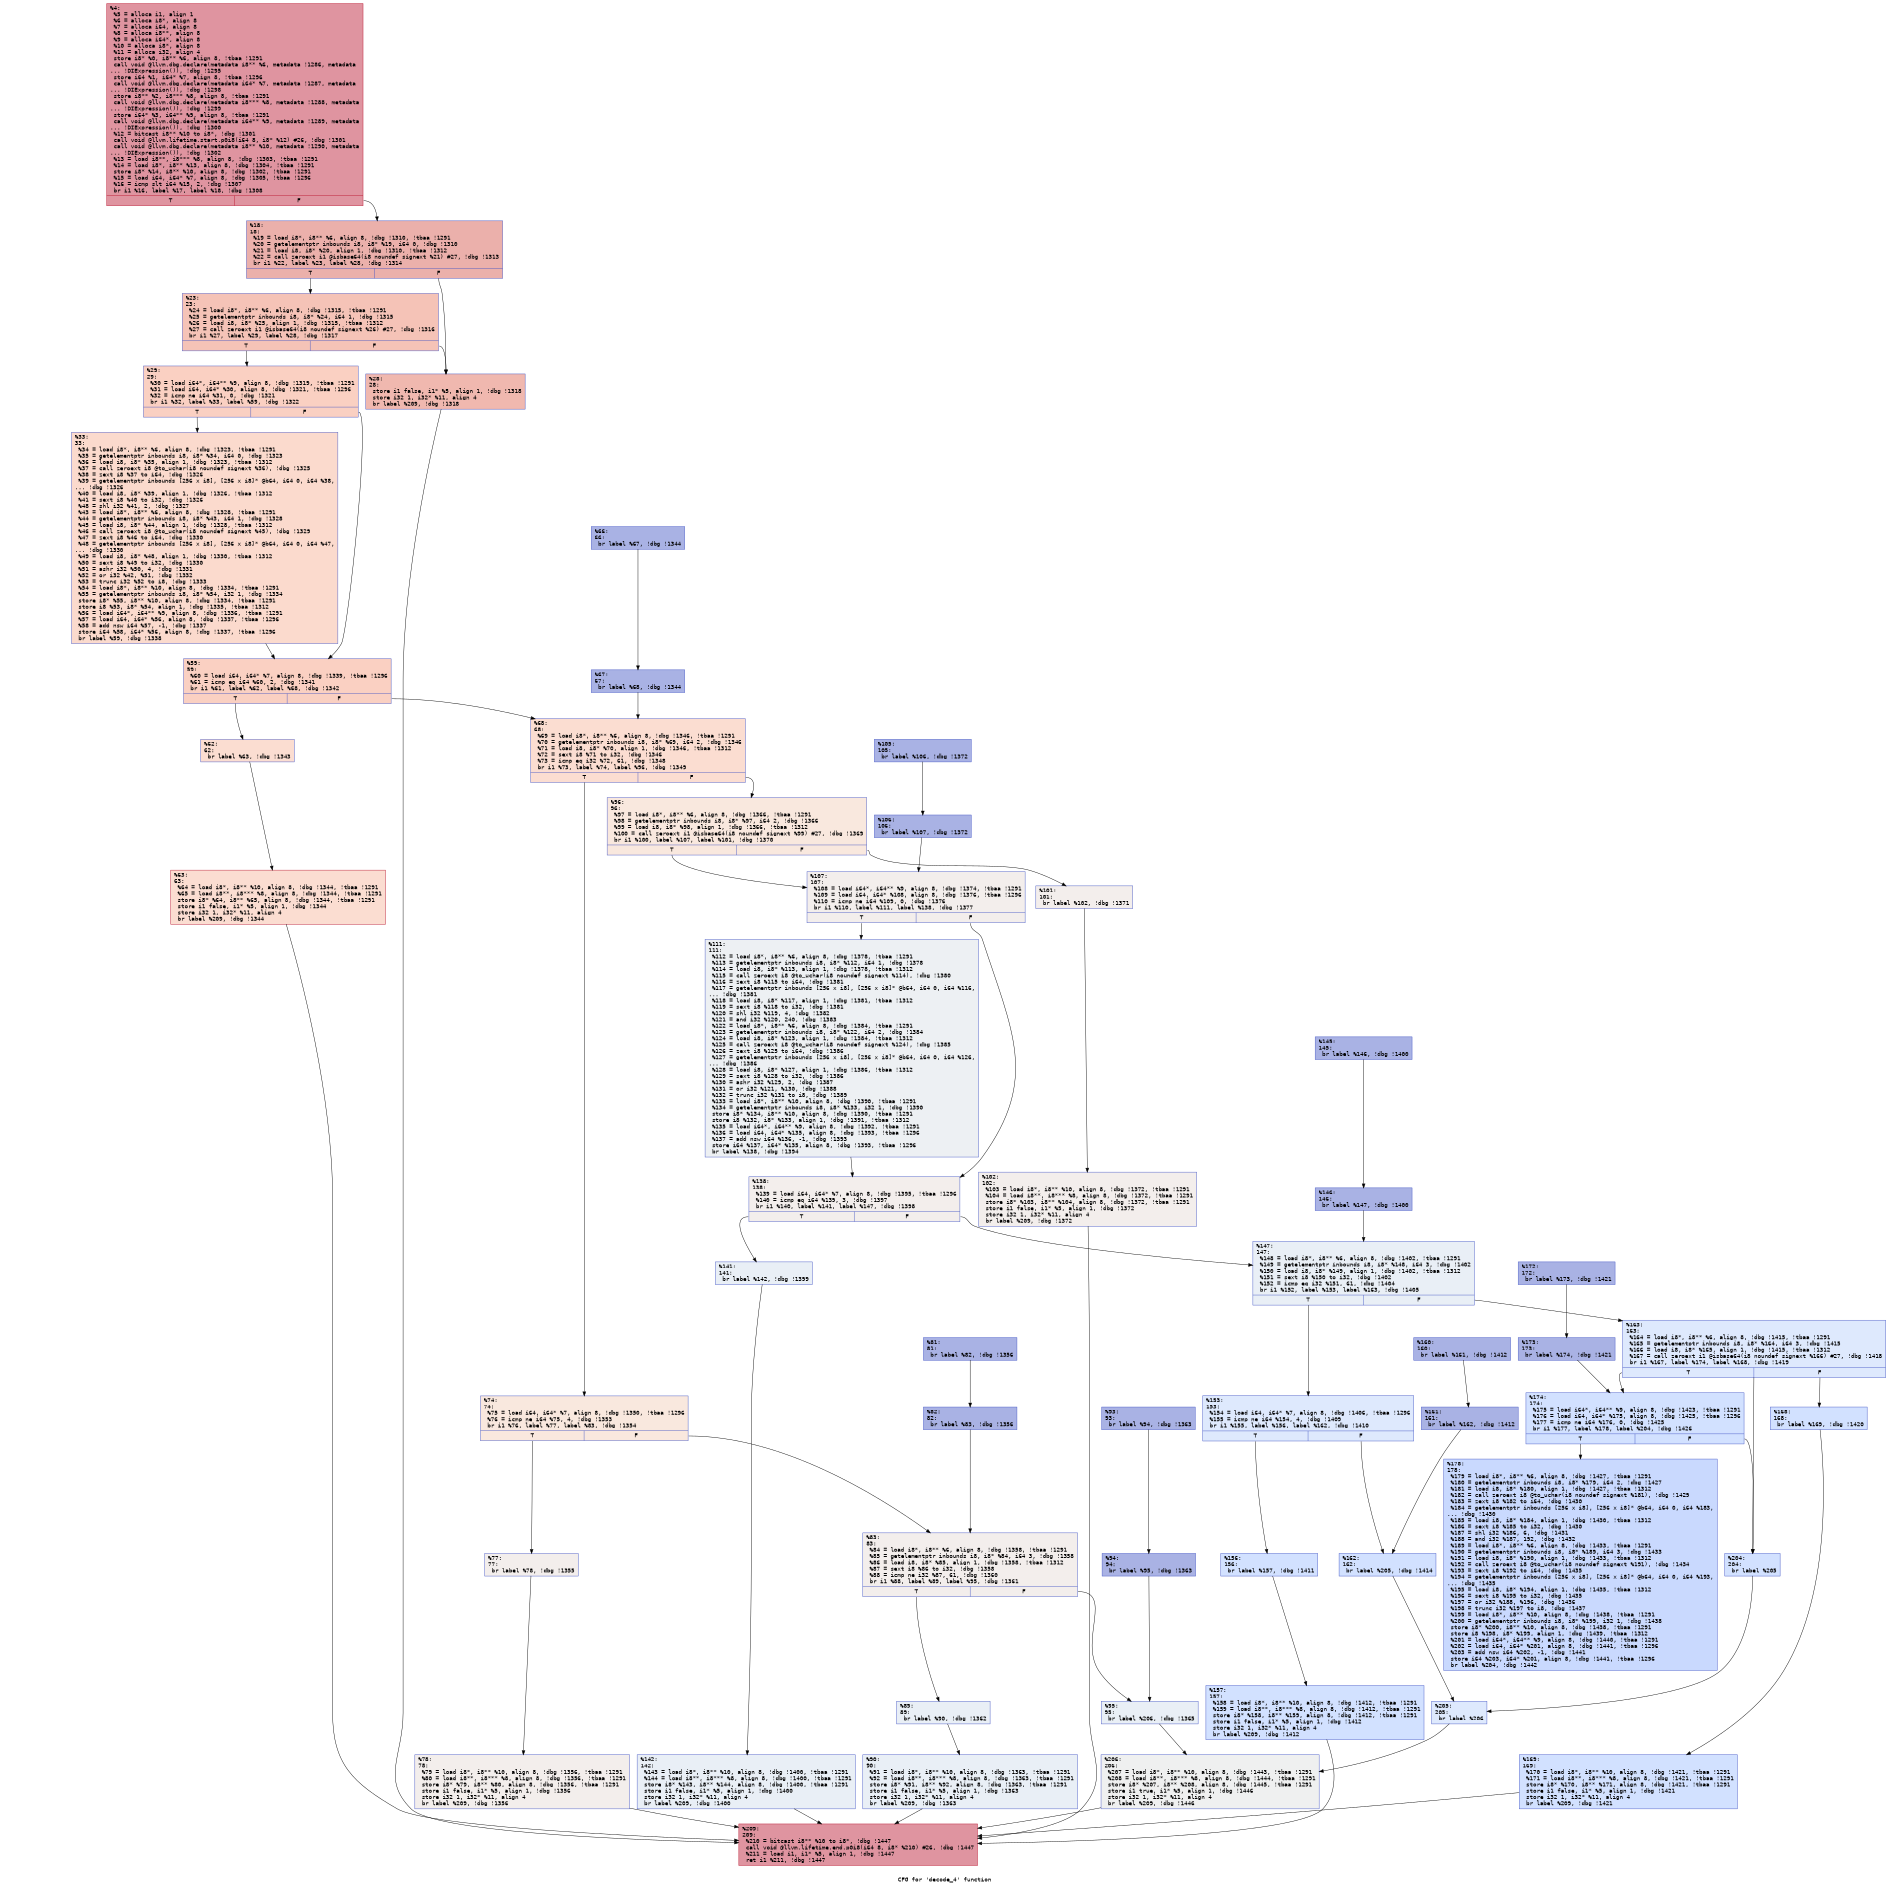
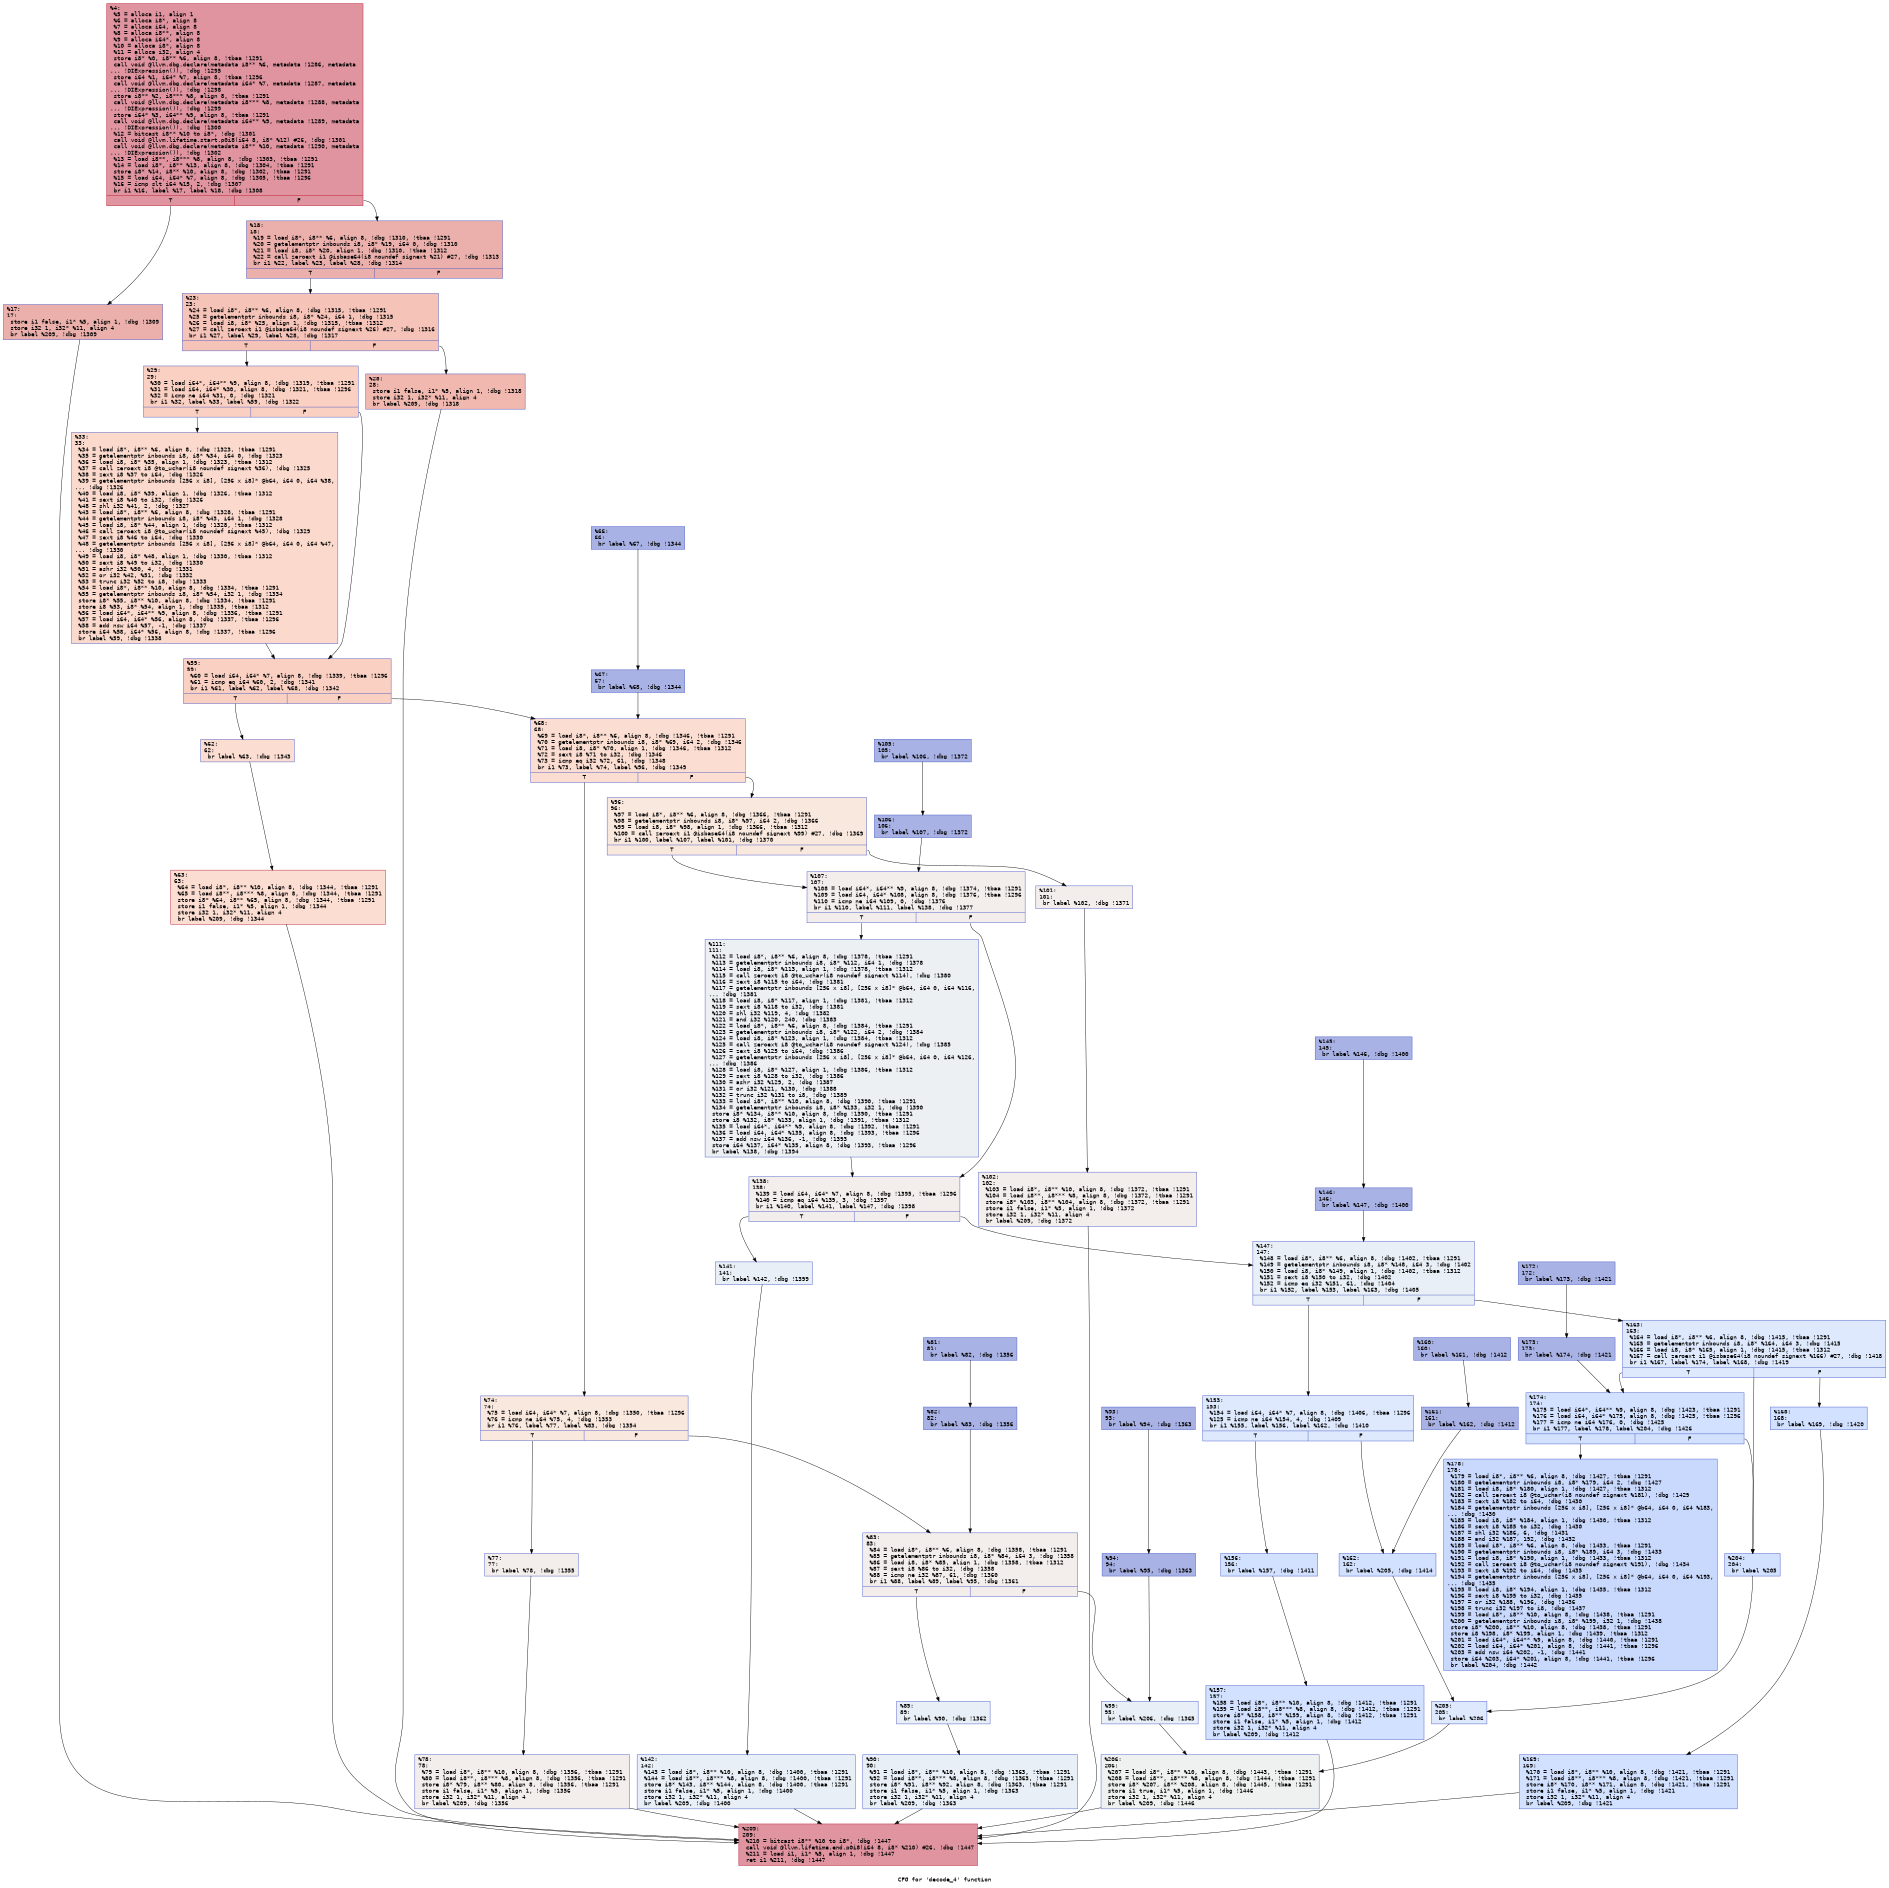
node "%17:": added
edge "%18:" -> "%28:": removed
node "%153:": text "%155 = icmp ne i64 %154, 4, !dbg !1409" -> "%125 = icmp ne i64 %154, 4, !dbg !1409"
